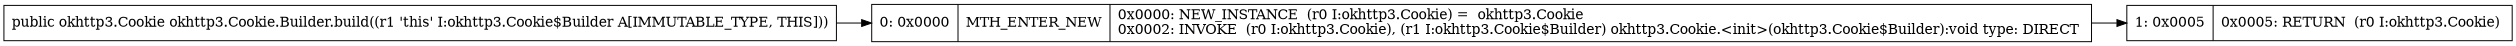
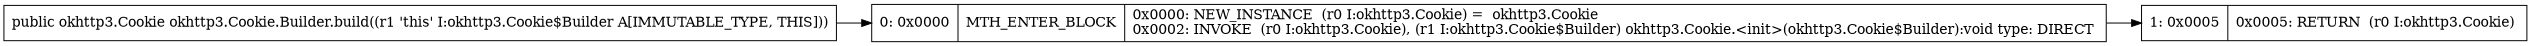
node "0: 0x0000": text "MTH_ENTER_NEW" -> "MTH_ENTER_BLOCK"
